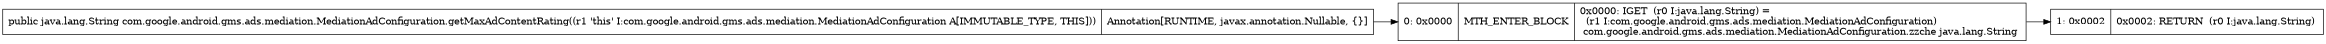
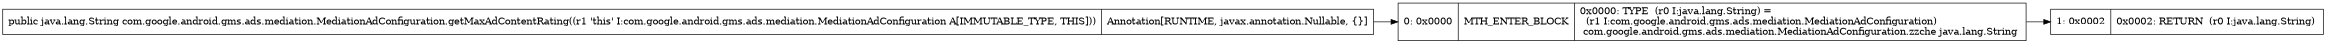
node "0: 0x0000": text "0x0000: IGET  (r0 I:java.lang.String) =" -> "0x0000: TYPE  (r0 I:java.lang.String) ="
